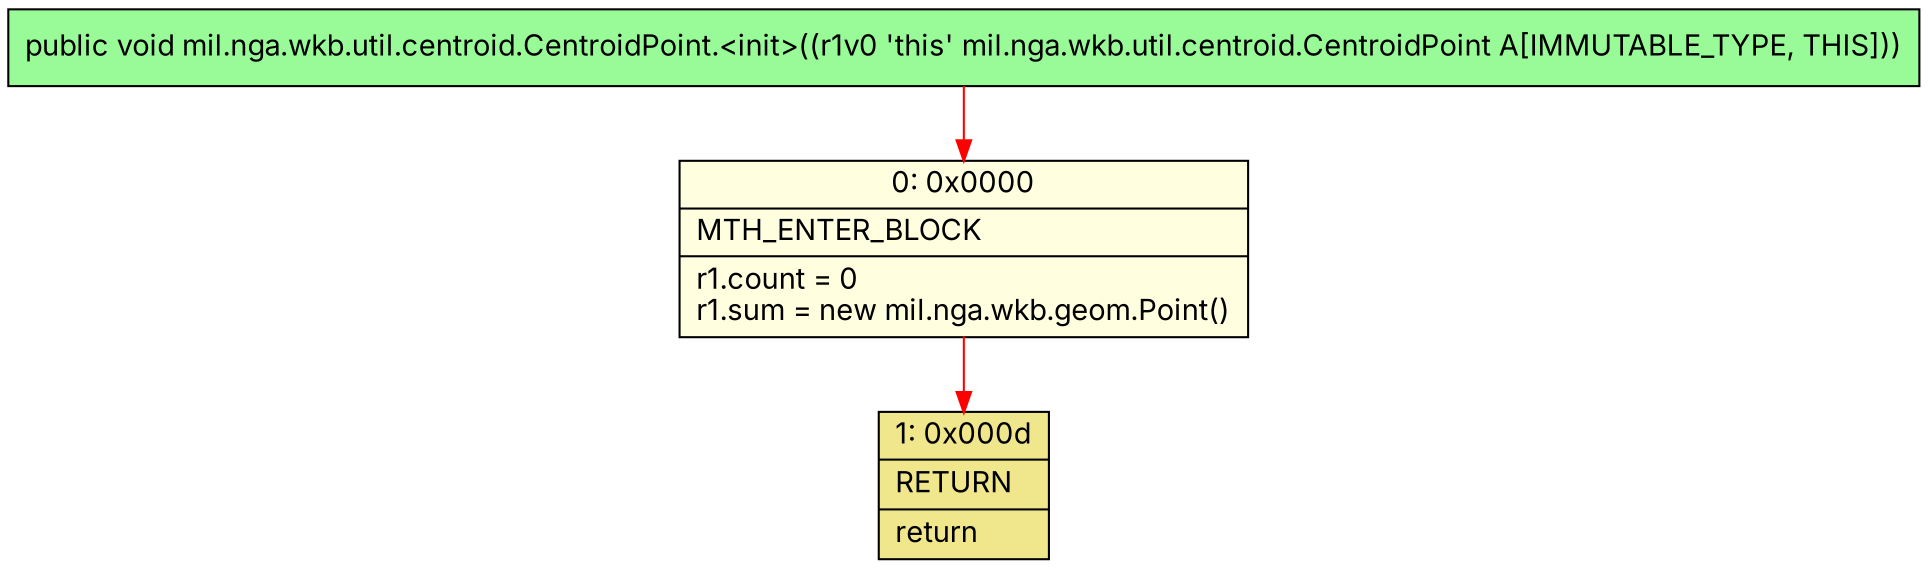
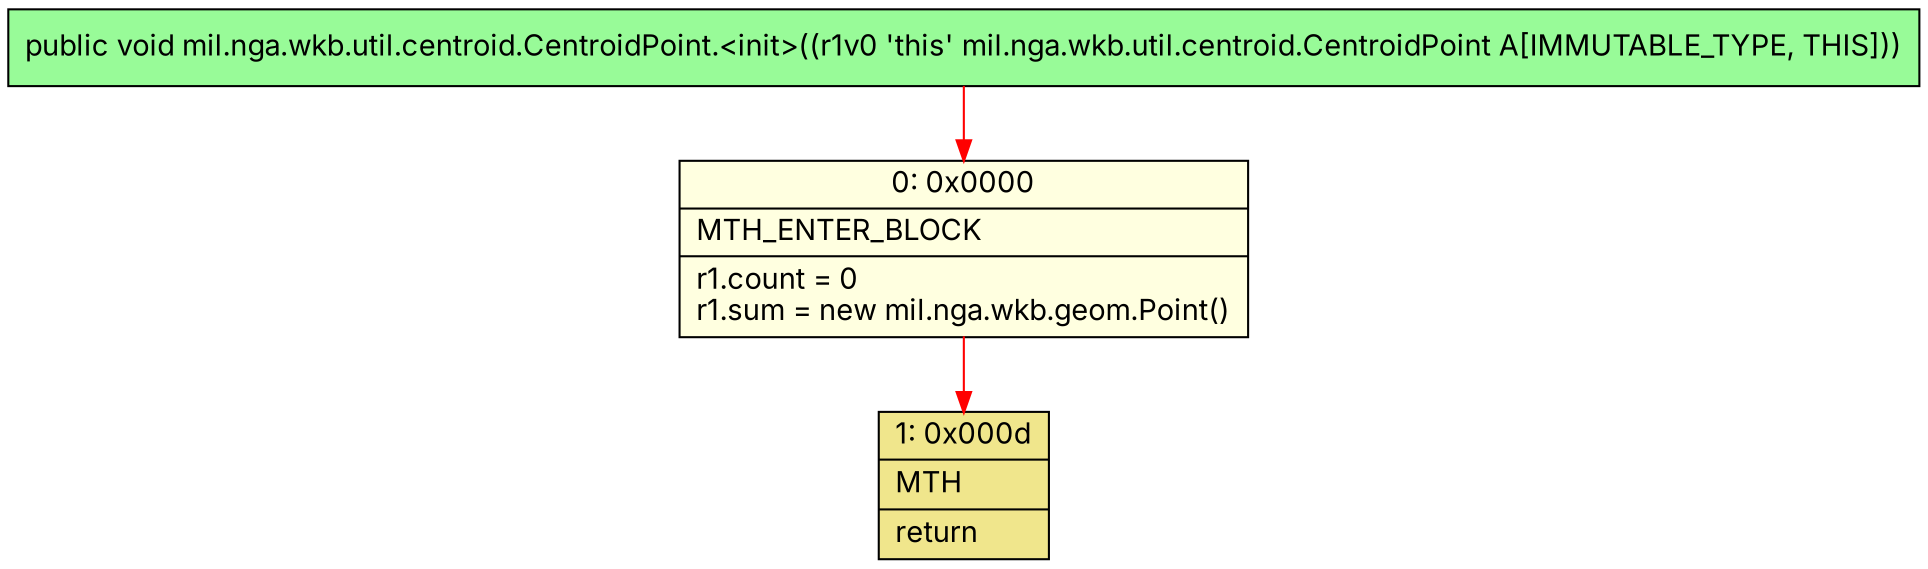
node "1: 0x000d": text "RETURN" -> "MTH"
